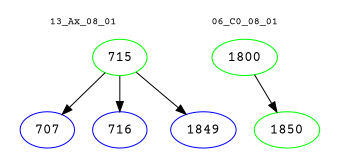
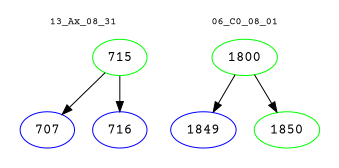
cluster "13_Ax_08_01": label "13_Ax_08_01" -> "13_Ax_08_31"
edge "715" -> "1849": now "1800" -> "1849"
